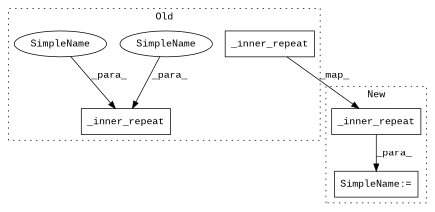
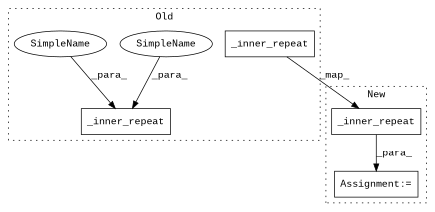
node "SimpleName:=": label "SimpleName:=" -> "Assignment:="
